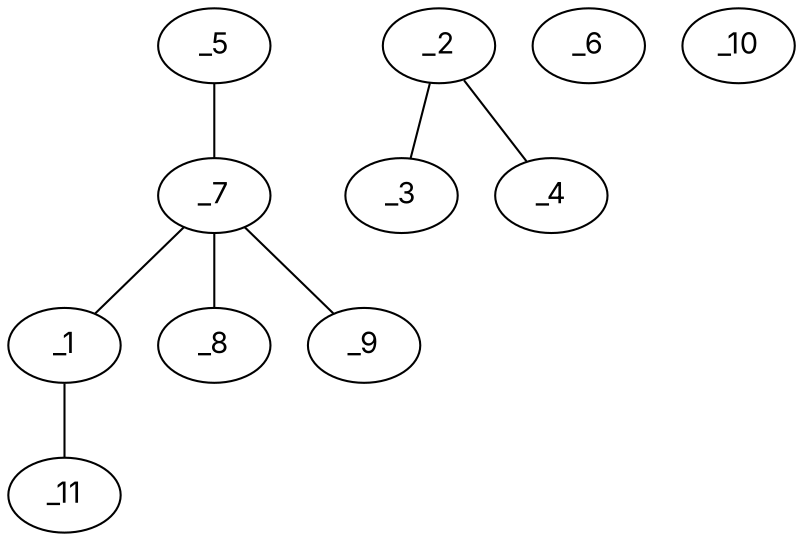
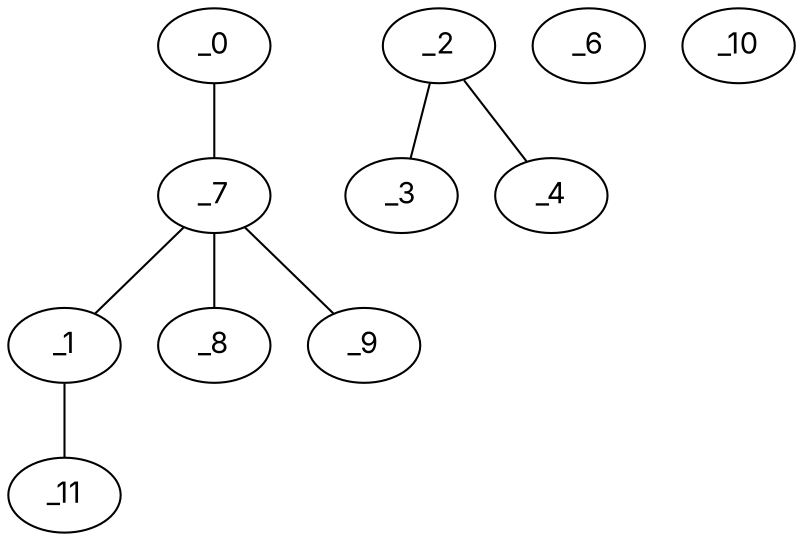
node "_5": label "_5" -> "_0"
